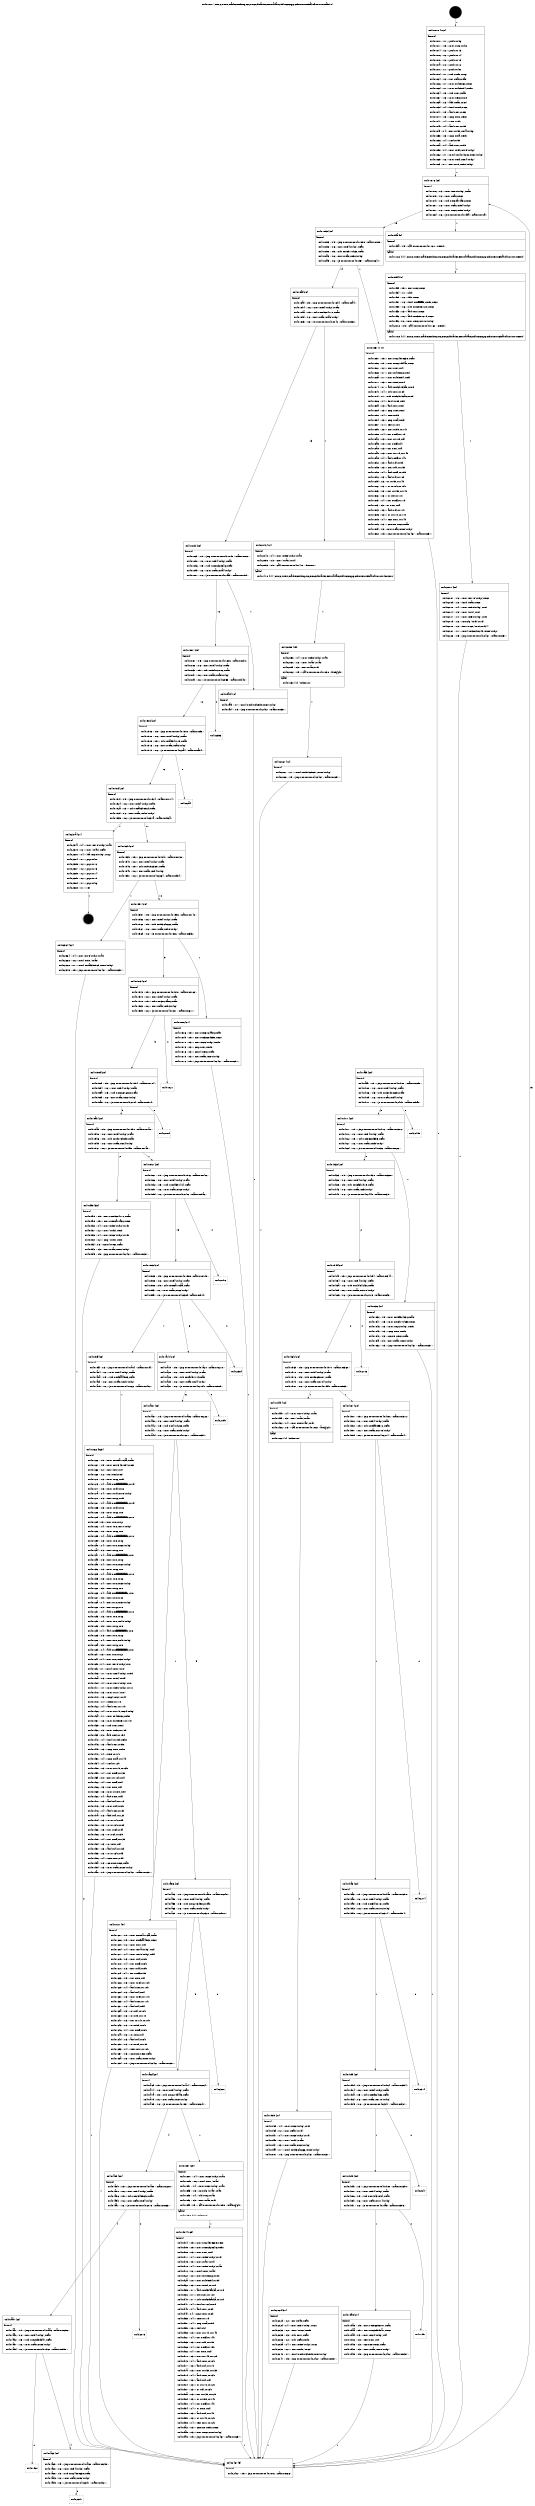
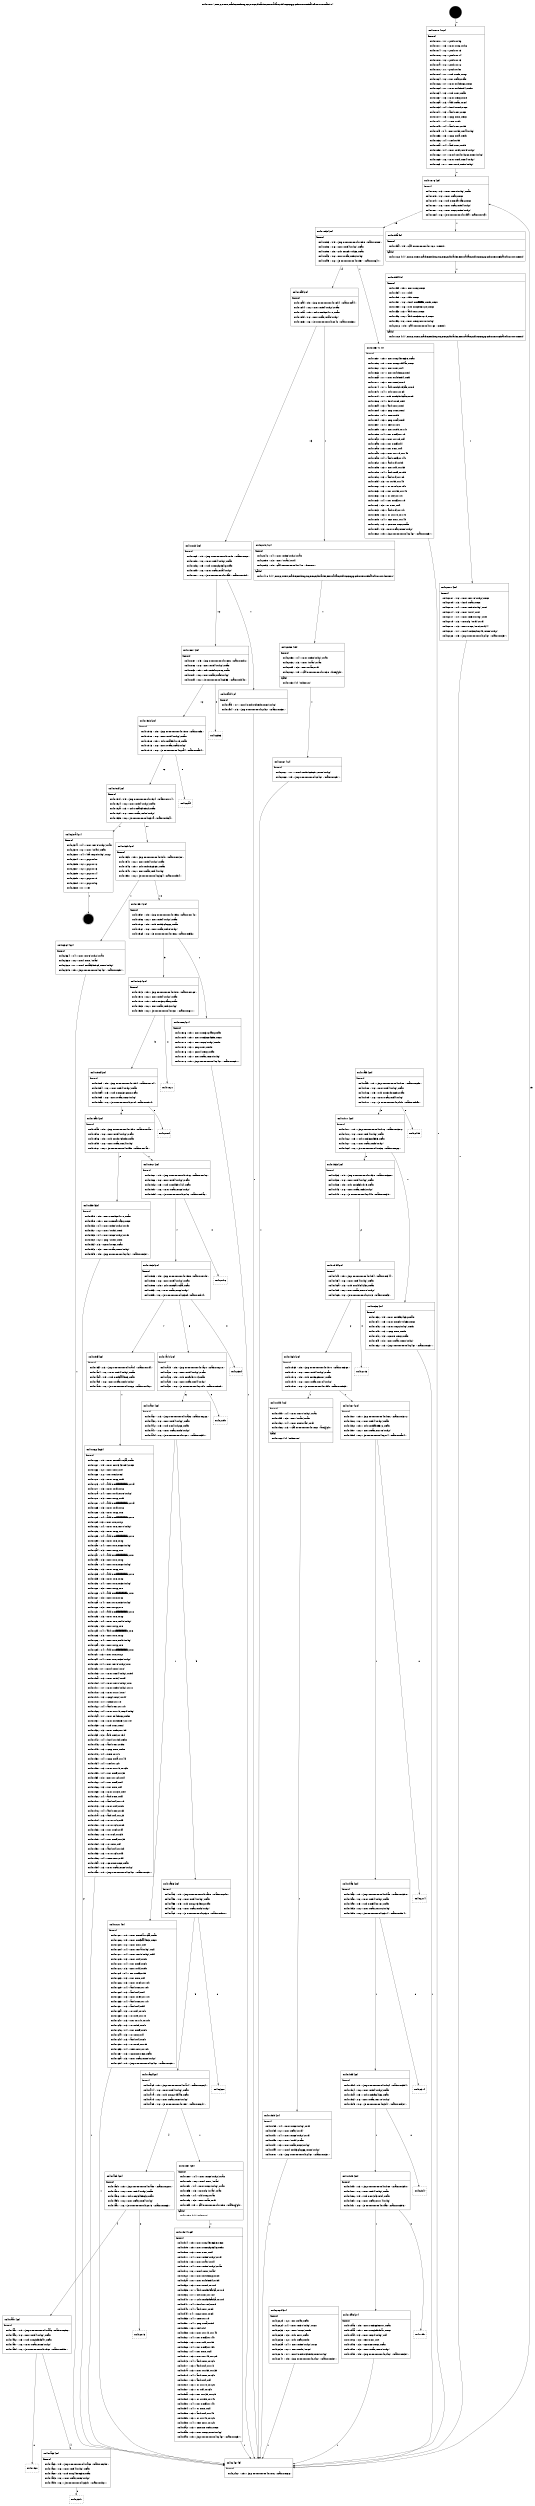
edge "0x4019c7 [28]" -> "0x4019e3 [28]": label " 13" -> " 7"
